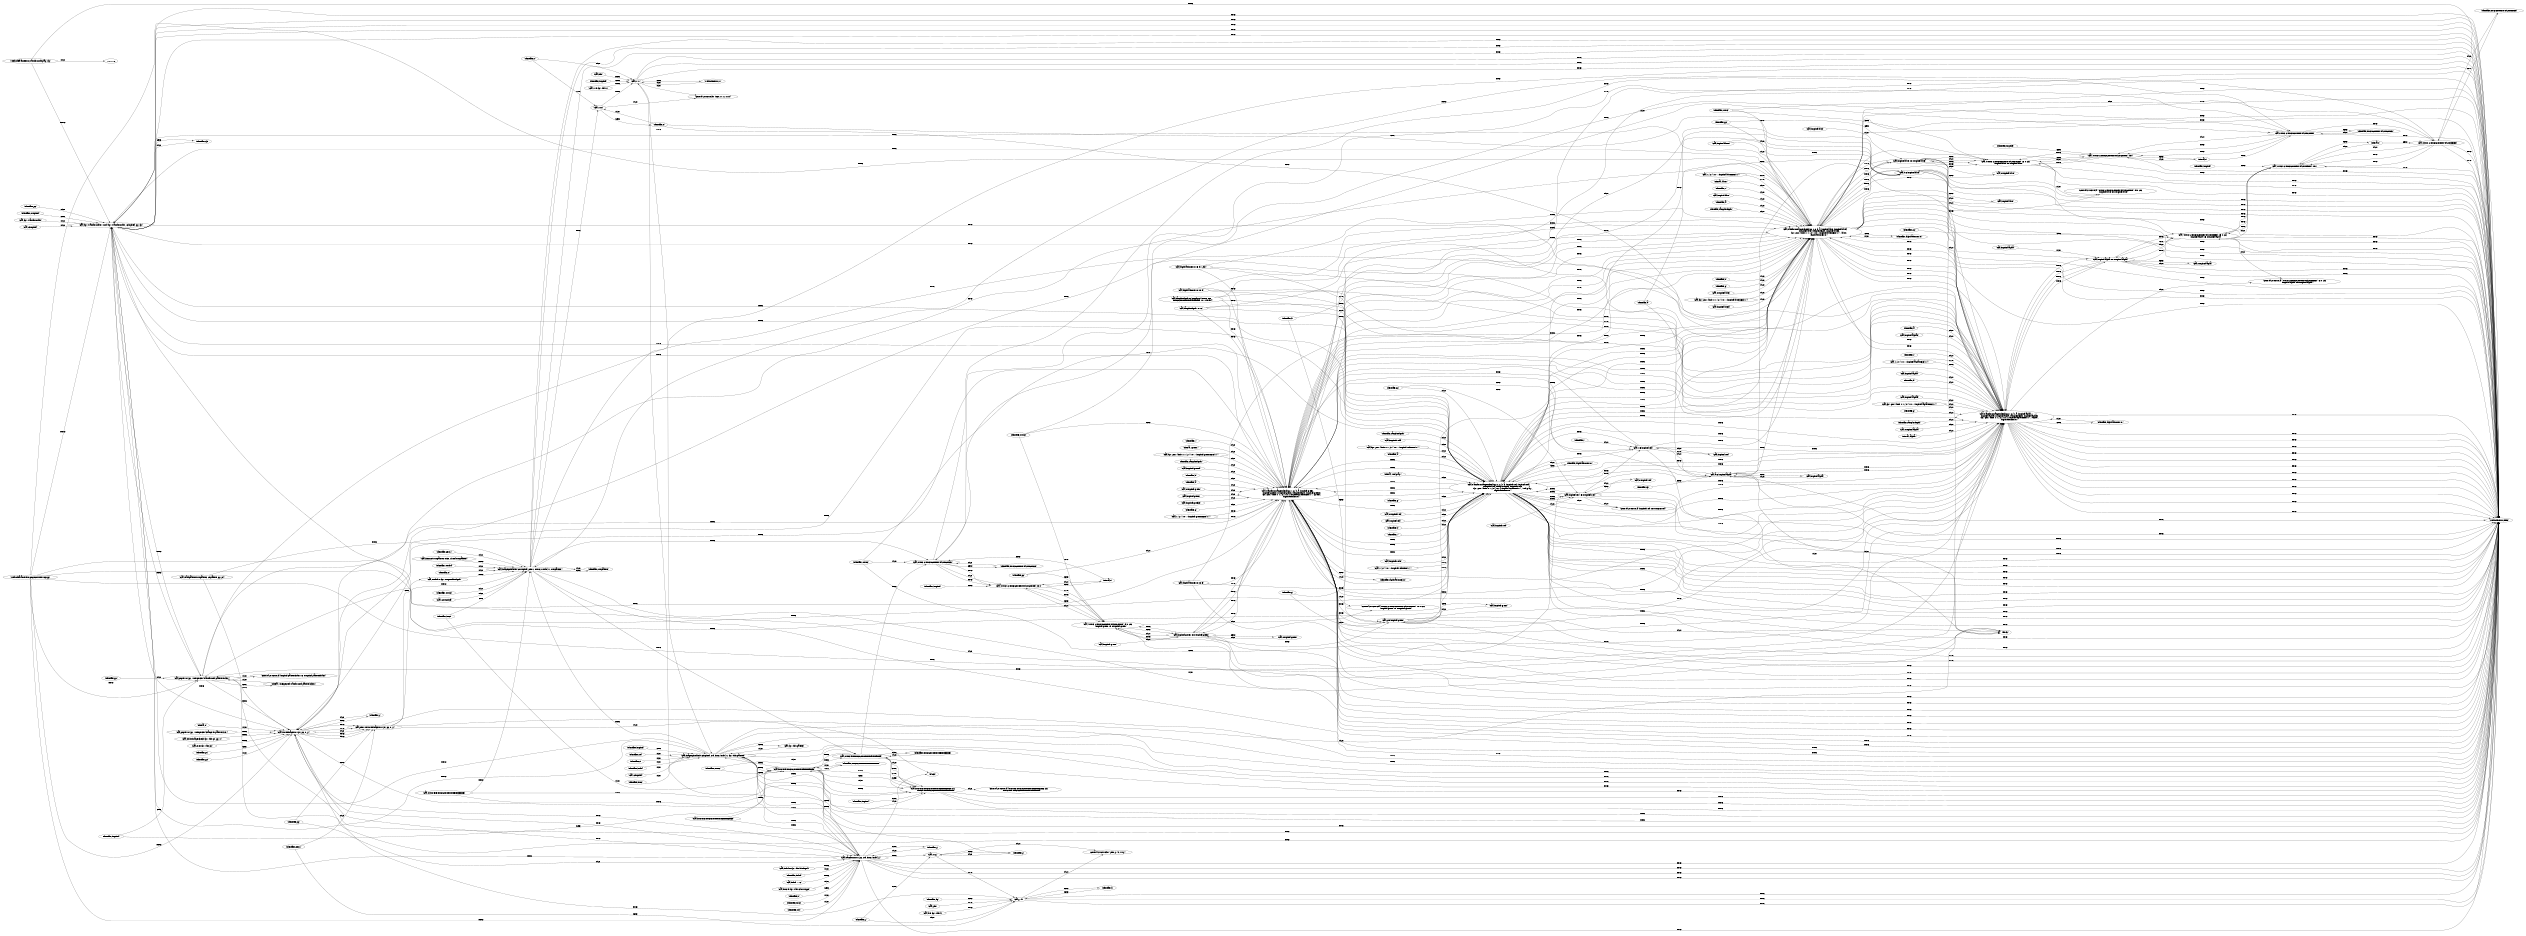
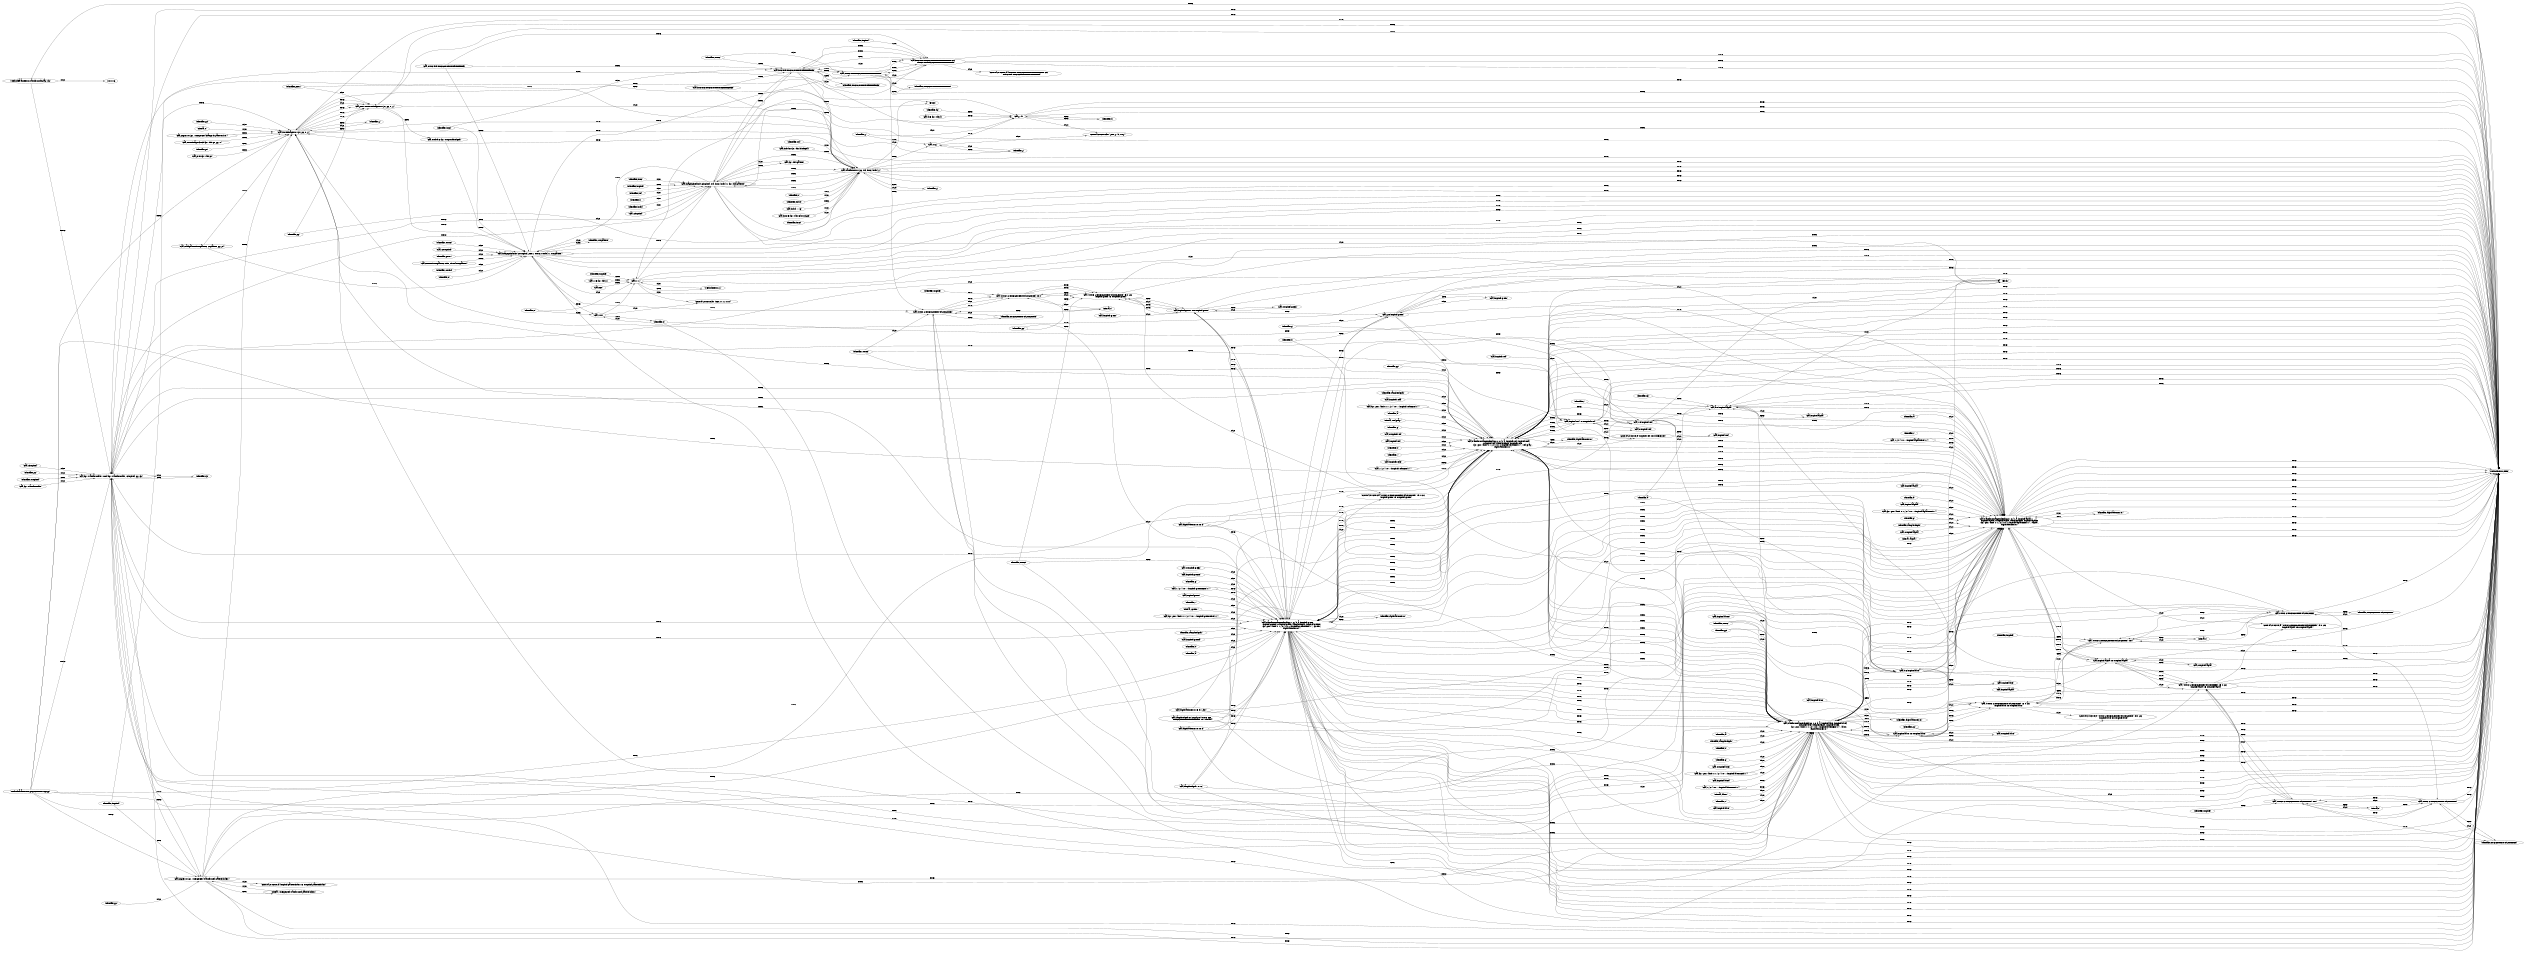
edge "(Call,(out_ct & PNG_COLOR_MASK_ALPHA) != 0)" -> "(MethodReturn,RET)": now "(Call,(out_ct & PNG_COLOR_MASK_ALPHA) != 0)" -> "(Identifier,PNG_COLOR_MASK_ALPHA)"
node "(Call,in_pixel.alphae)": removed
node "(Call,y=0)": removed
edge "(MethodParameterIn,png_const_structp pp)" -> "(Call,transform_row(pp, std, in_ct, in_bd, y))": removed, label "DDG:"
